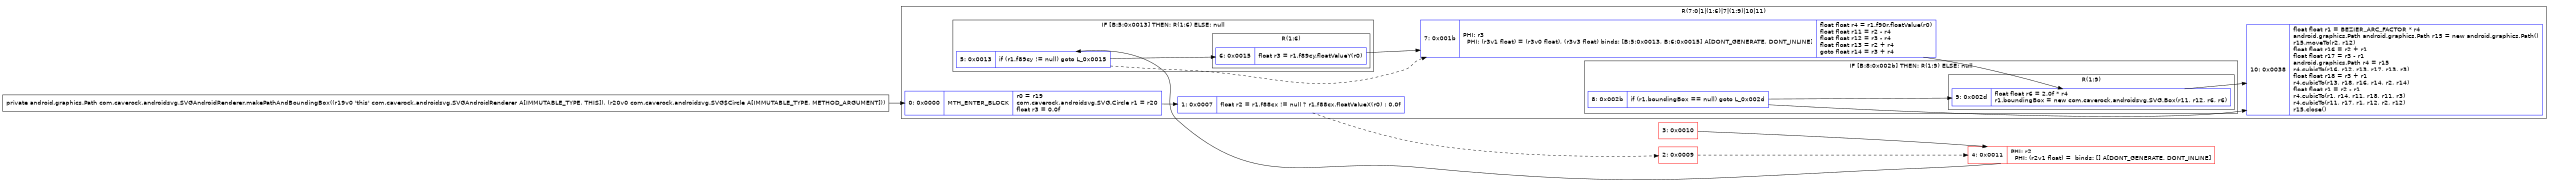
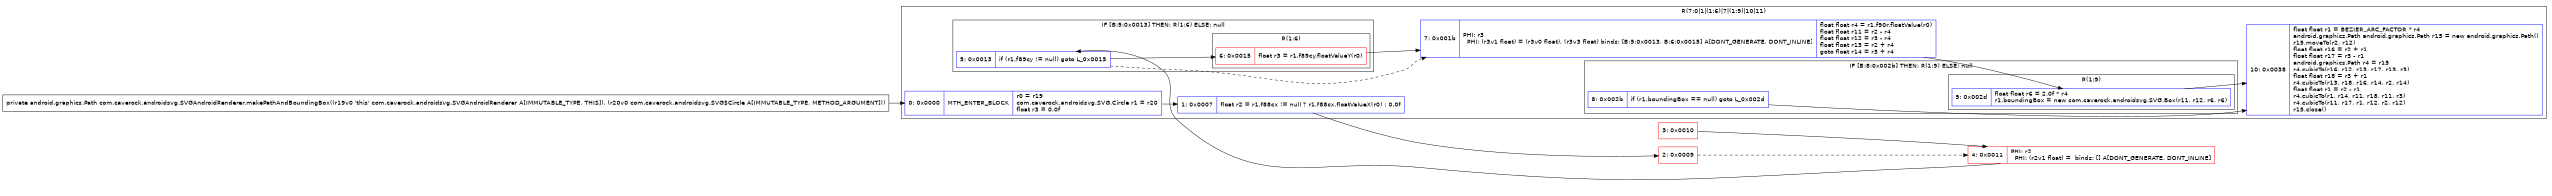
node "6: 0x0015": color blue -> red
edge "8: 0x002b" -> "9: 0x002d": removed
edge "1: 0x0007" -> "2: 0x0009": style dashed -> solid
